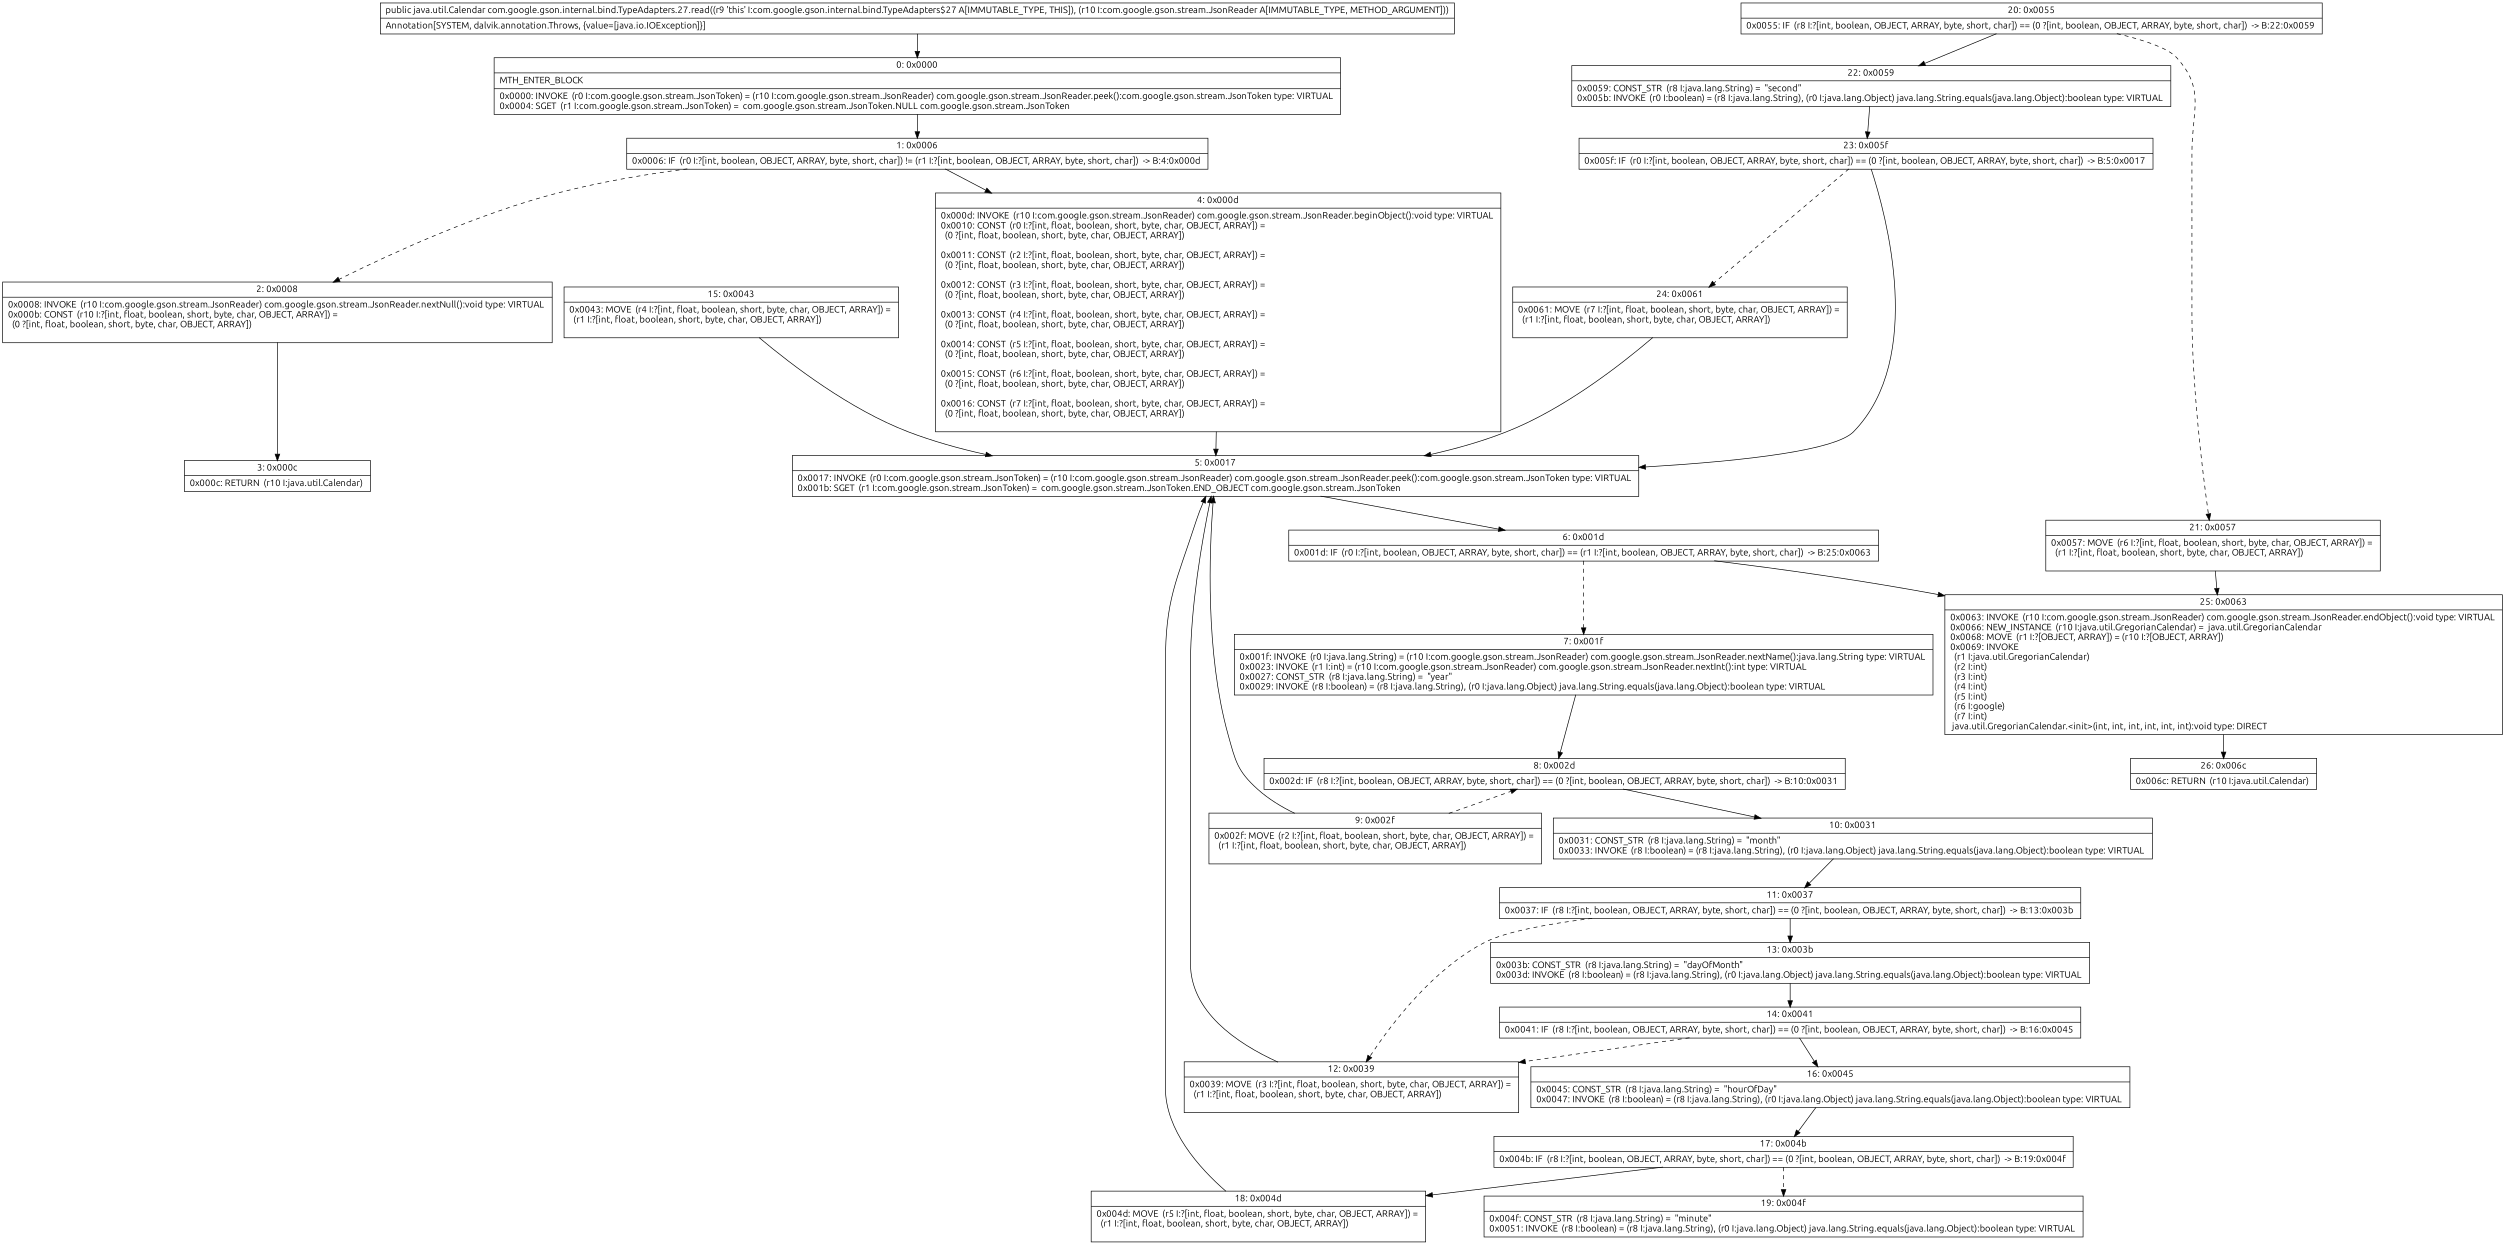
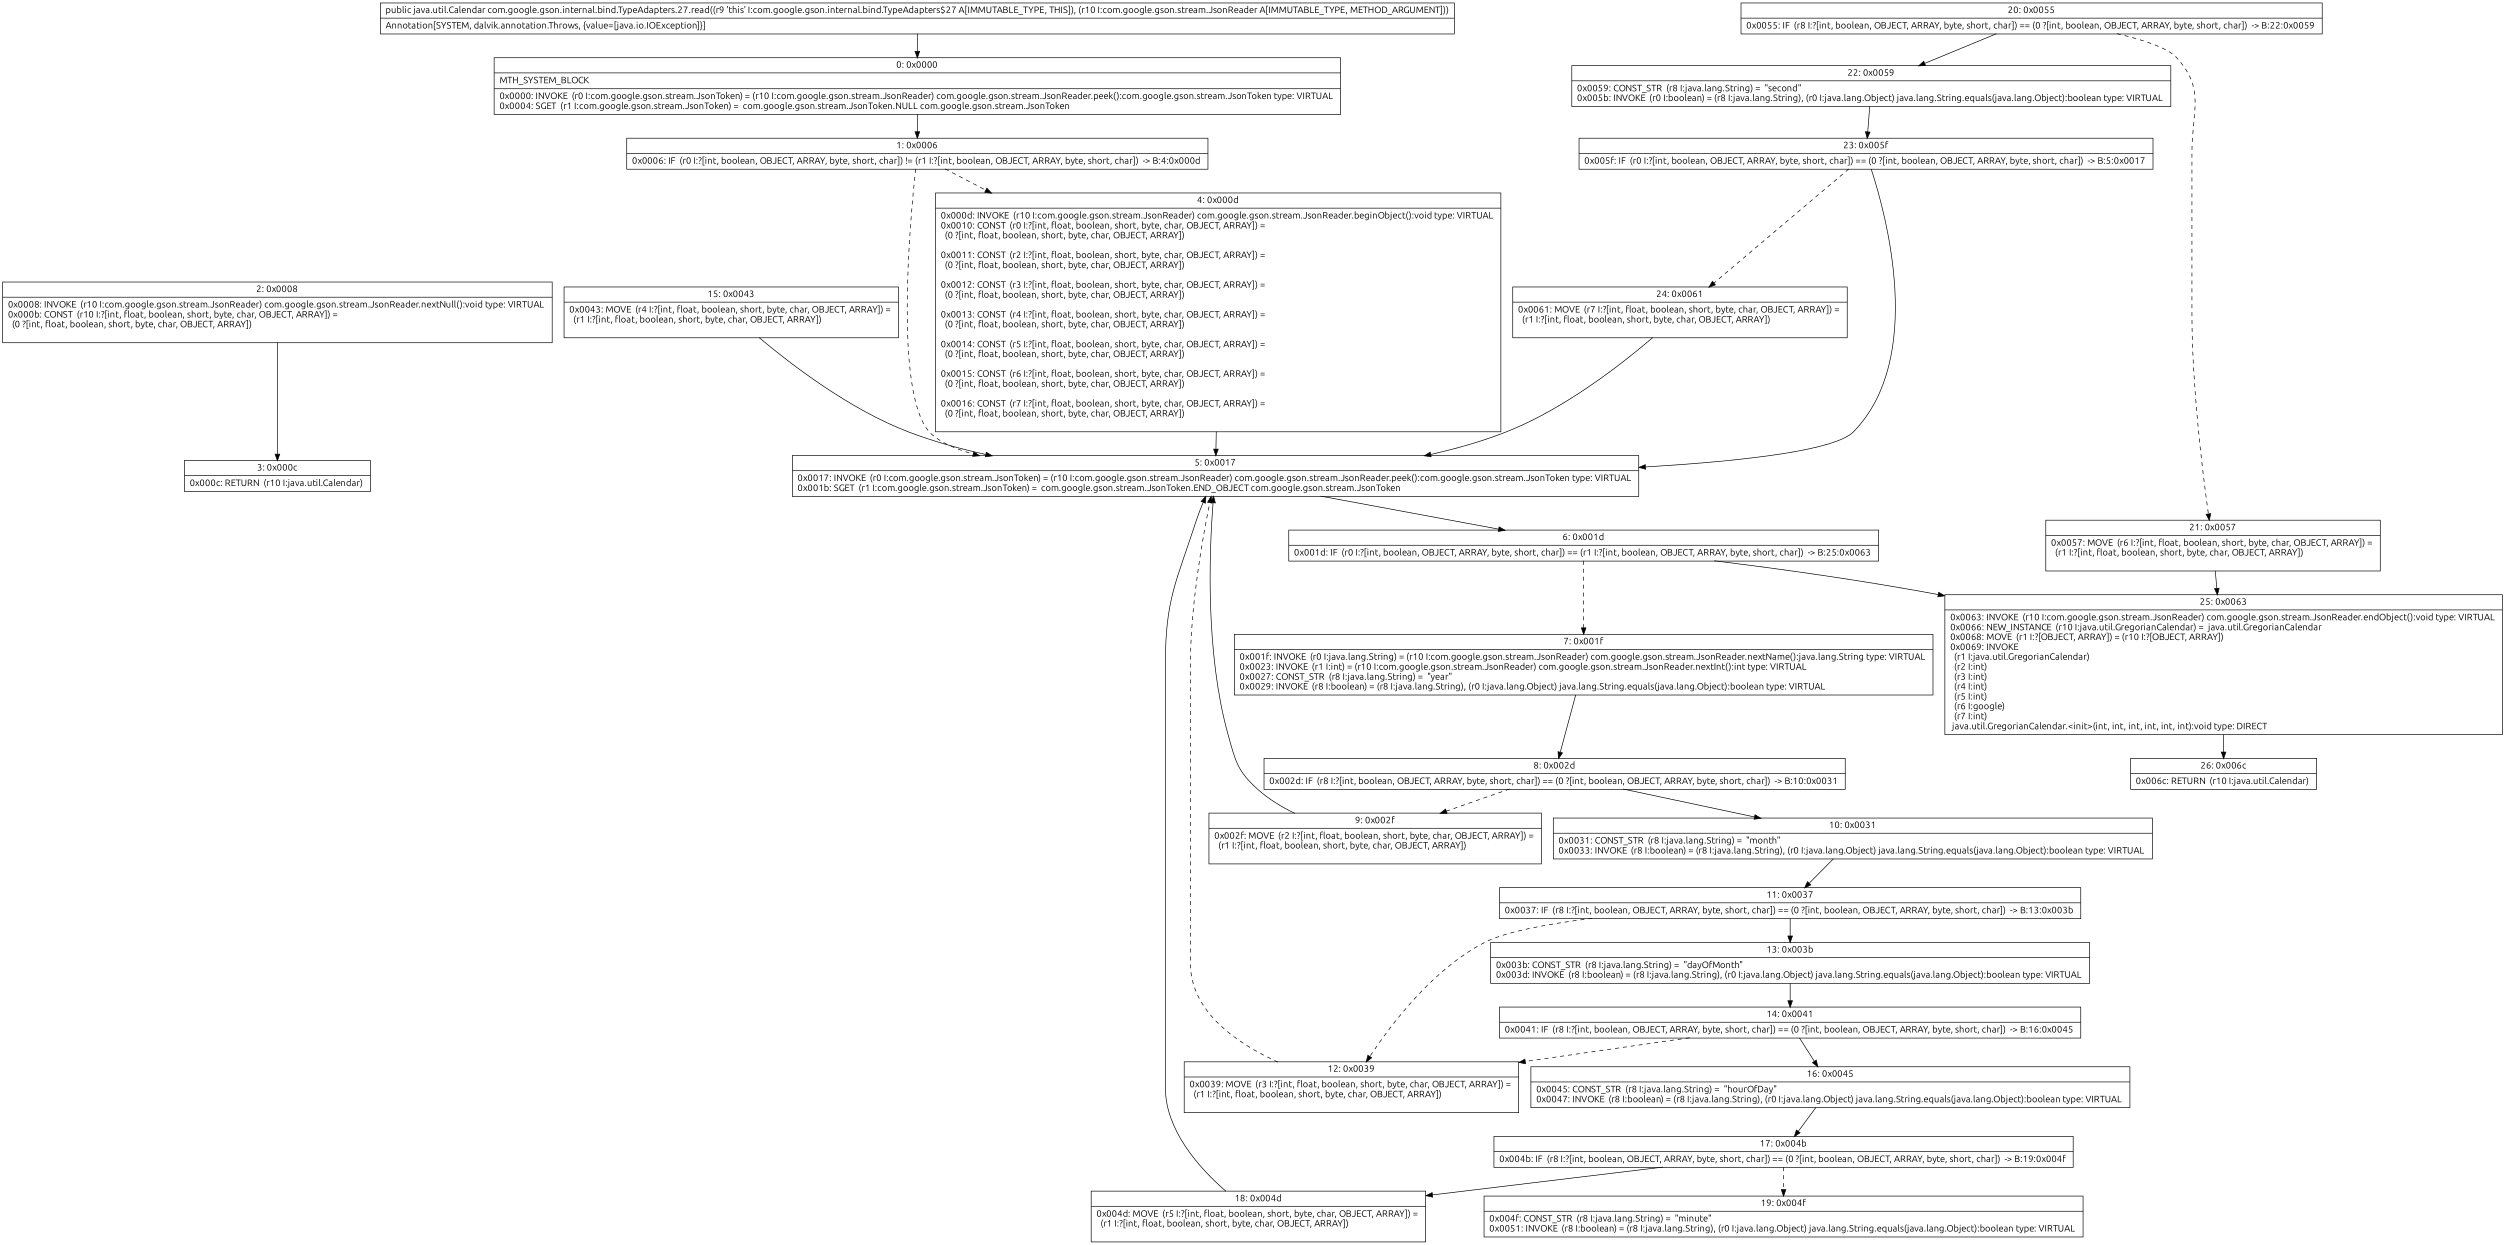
node "0: 0x0000": text "MTH_ENTER_BLOCK" -> "MTH_SYSTEM_BLOCK"
edge "1: 0x0006" -> "4: 0x000d": style solid -> dashed
edge "1: 0x0006" -> "2: 0x0008": now "1: 0x0006" -> "5: 0x0017"
edge "12: 0x0039" -> "5: 0x0017": style solid -> dashed
edge "9: 0x002f" -> "8: 0x002d": reversed
